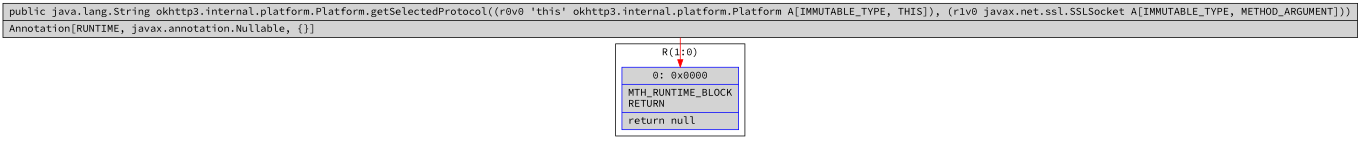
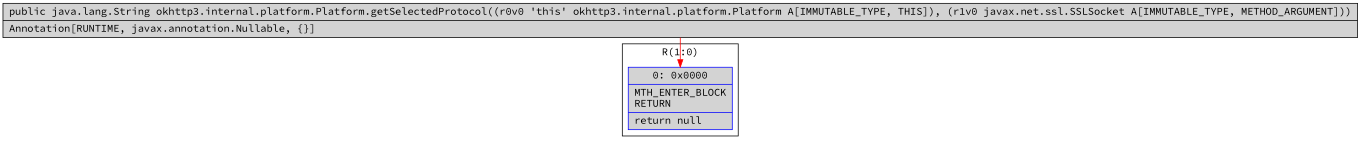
node "0: 0x0000": text "MTH_RUNTIME_BLOCK" -> "MTH_ENTER_BLOCK"
